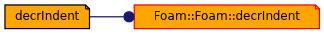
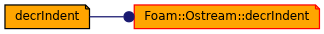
node "Foam::Foam::decrIndent": label "Foam::Foam::decrIndent" -> "Foam::Ostream::decrIndent"
